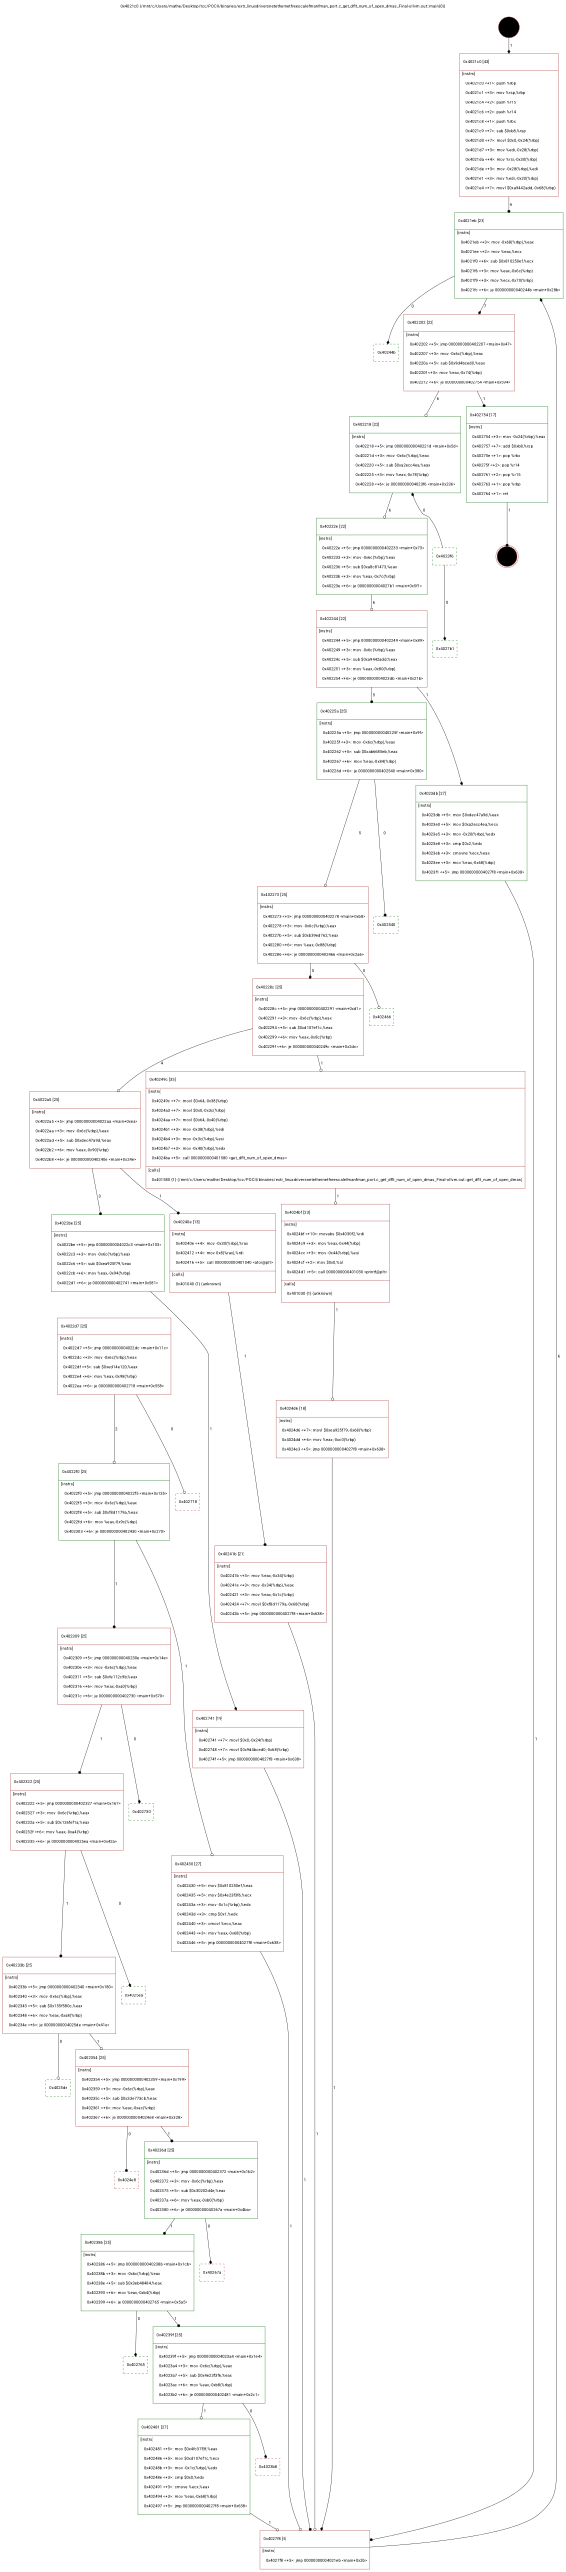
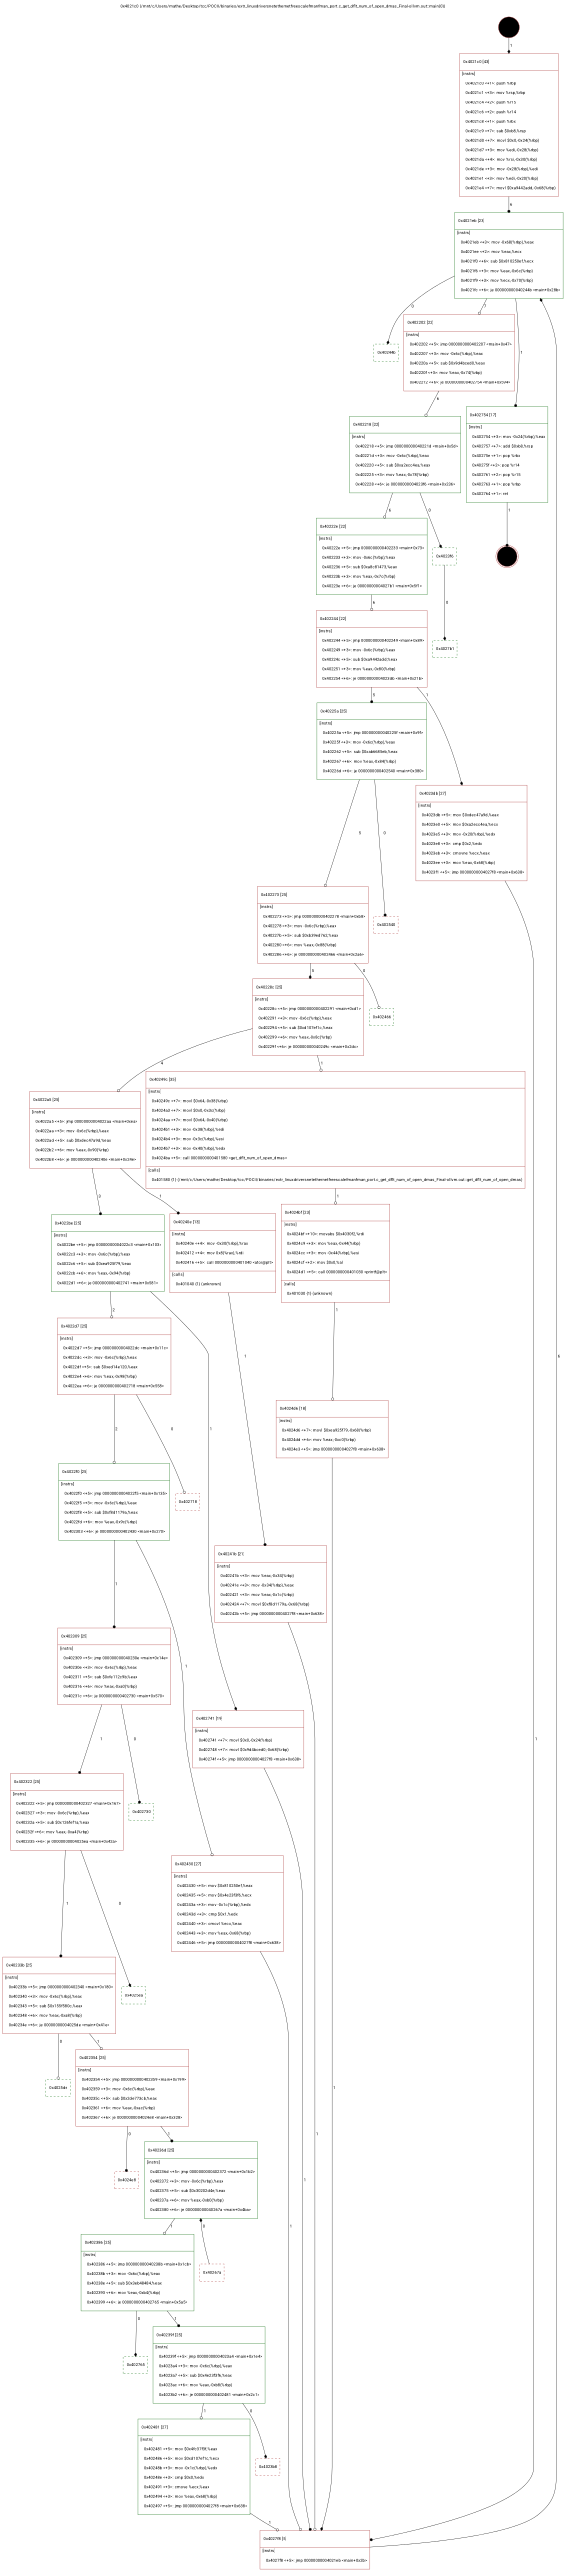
edge "0x4021eb [23]" -> "0x402202 [22]": arrowhead diamond -> odot
edge "0x402202 [22]" -> "0x402754 [17]": now "0x4021eb [23]" -> "0x402754 [17]"
edge "0x4023f6" -> "0x402218 [22]": reversed
node "0x4023db [27]": color darkgreen -> brown
node "0x402540": color darkgreen -> brown
edge "0x4022be [25]" -> "0x4022d7 [25]": added, label "2"
edge "0x402309 [25]" -> "0x402730": arrowhead diamond -> dot
edge "0x40236d [25]" -> "0x402386 [25]": arrowhead dot -> odot
edge "0x40236d [25]" -> "0x40267a": reversed
